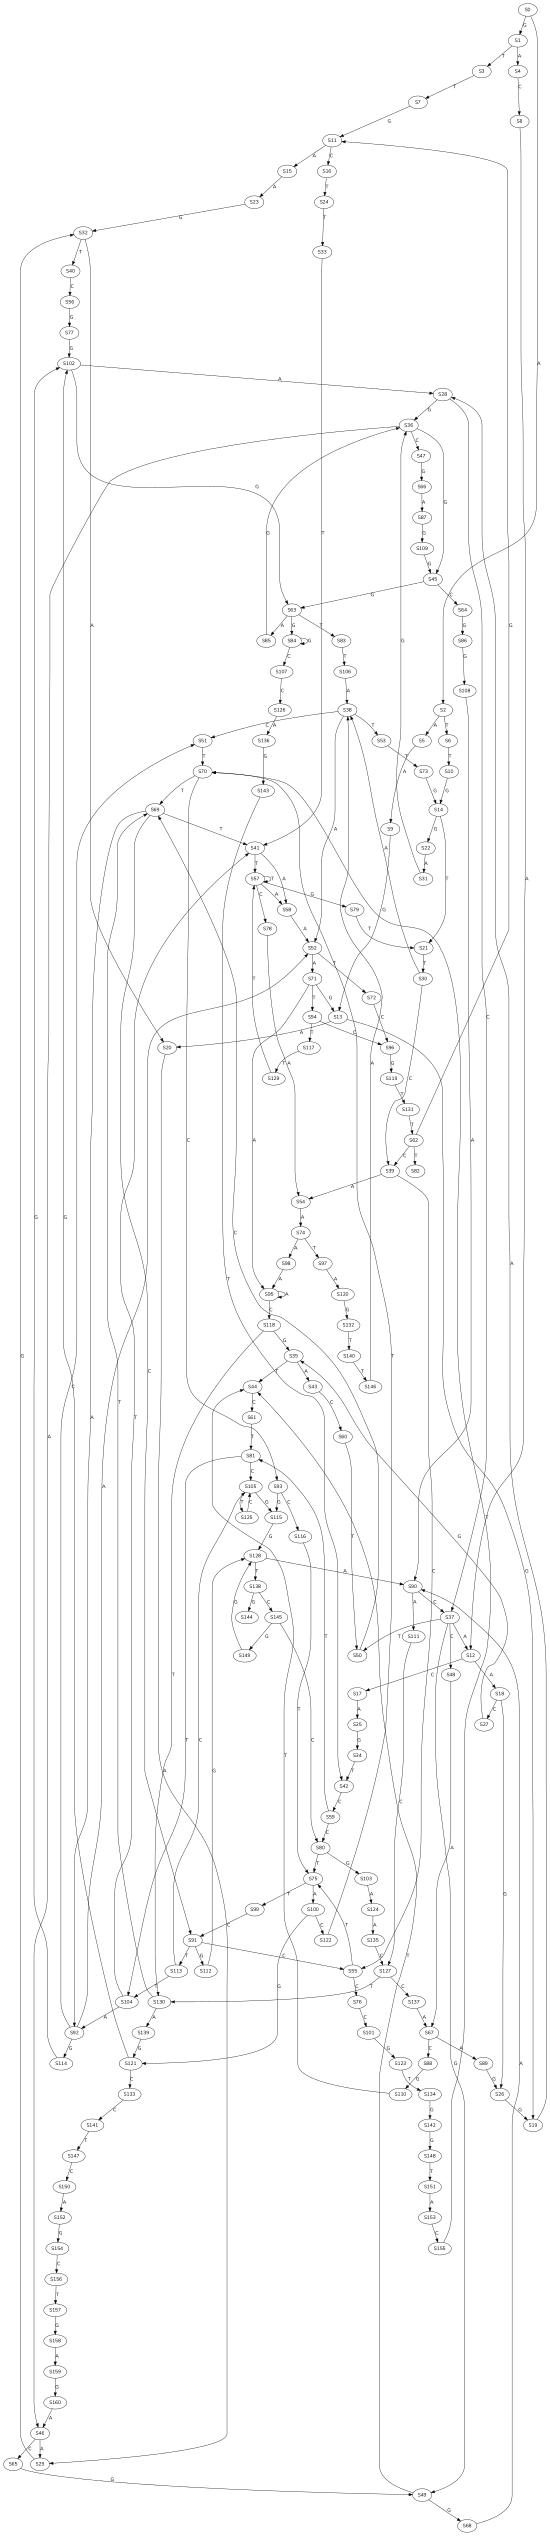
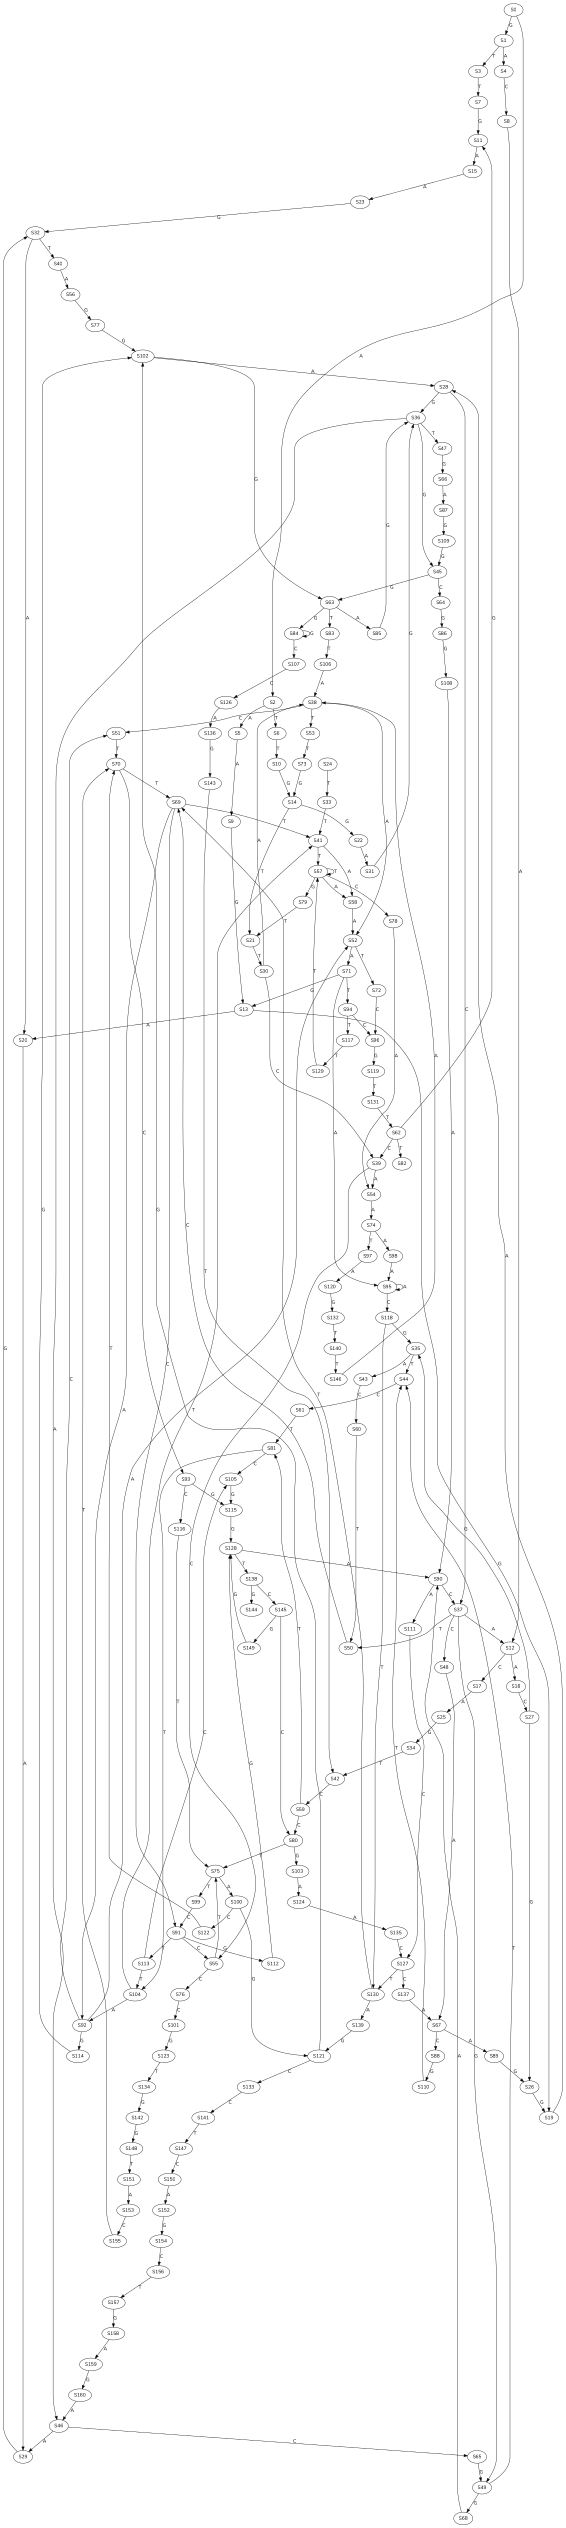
node "S16": removed
edge "S40" -> "S56": label "C" -> "A"
edge "S36" -> "S47": label "C" -> "T"
node "S125": removed
edge "S18" -> "S26": now "S27" -> "S26"
